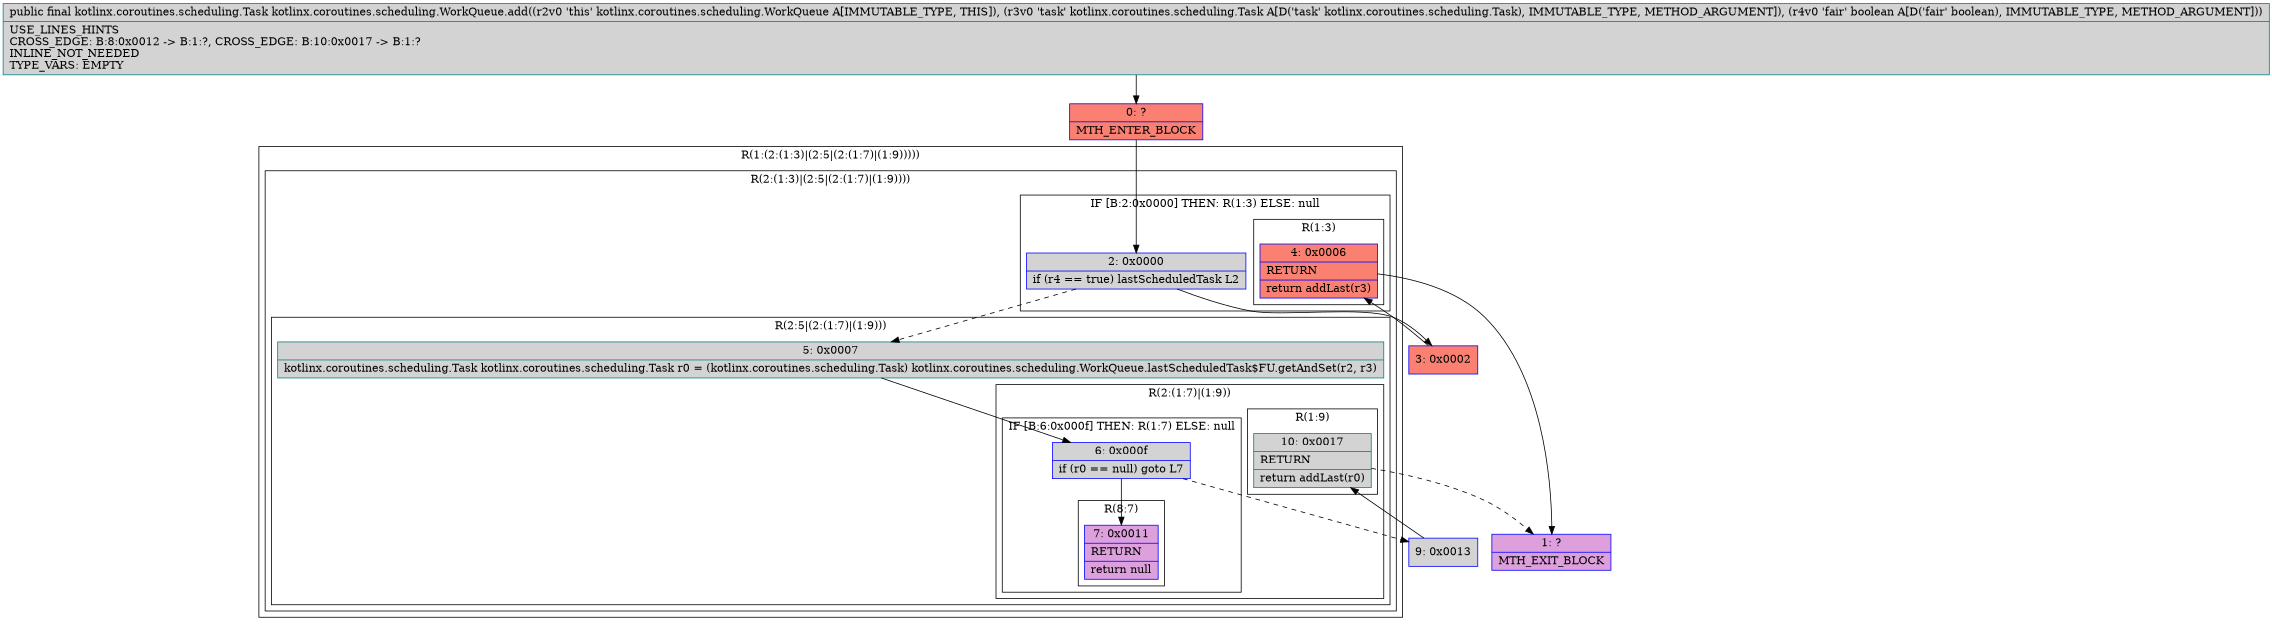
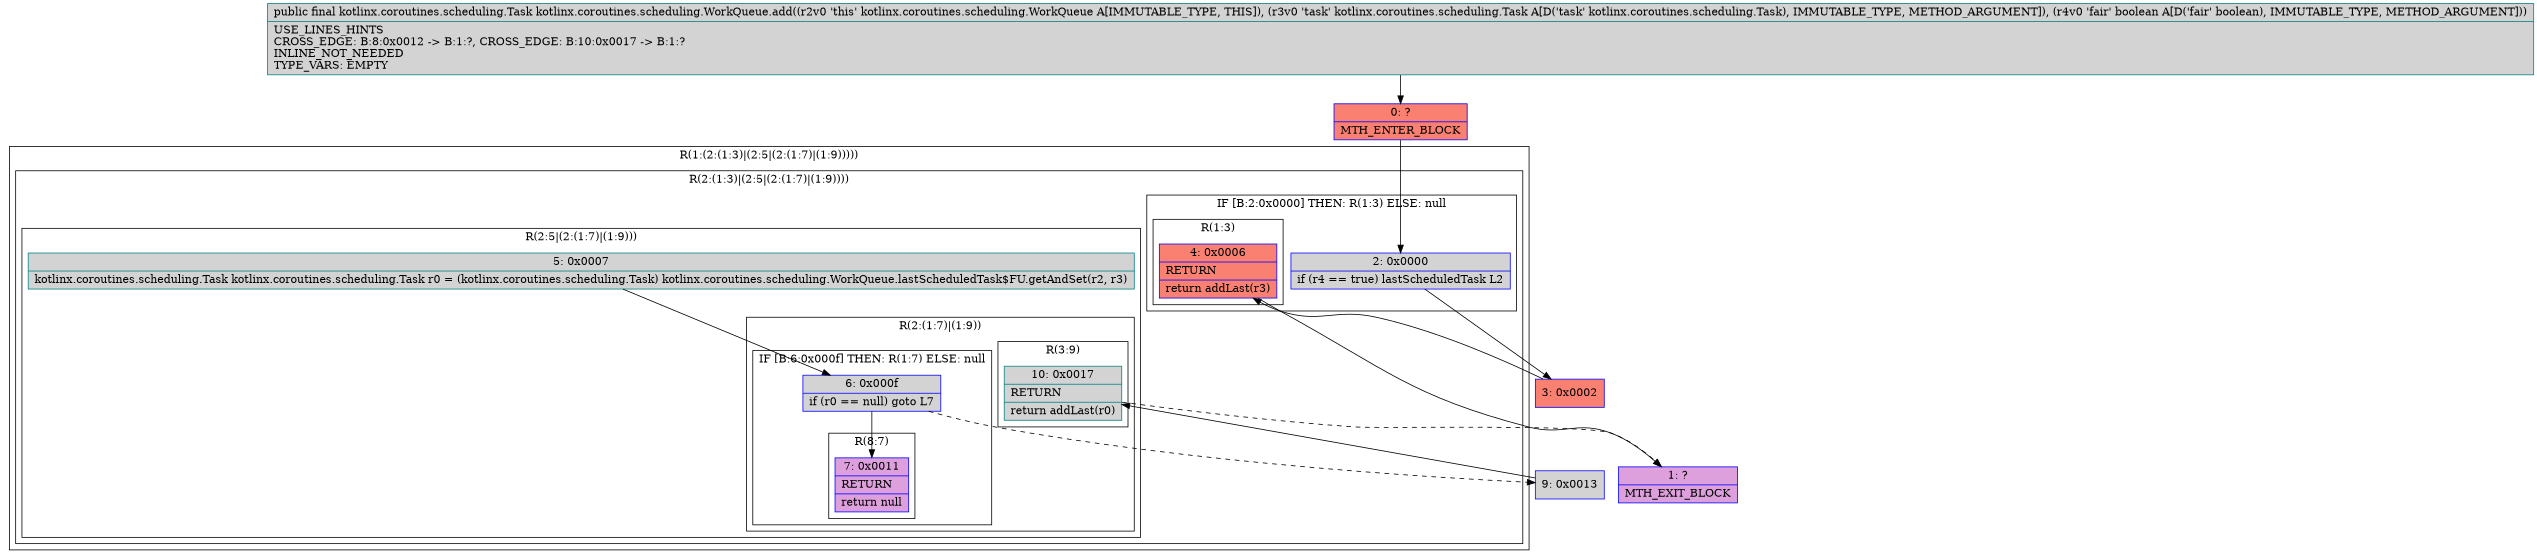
edge "2: 0x0000" -> "5: 0x0007": removed
cluster "R(1:9)": label "R(1:9)" -> "R(3:9)"
